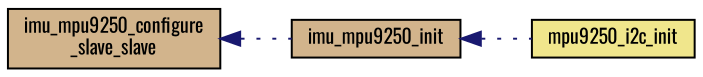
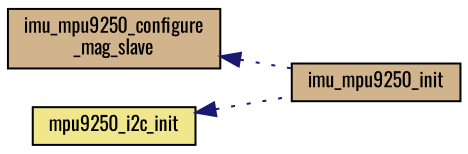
node "imu_mpu9250_configure _slave_slave": label "imu_mpu9250_configure _slave_slave" -> "imu_mpu9250_configure _mag_slave"
edge "mpu9250_i2c_init" -> "imu_mpu9250_init": reversed
